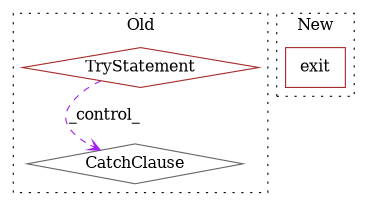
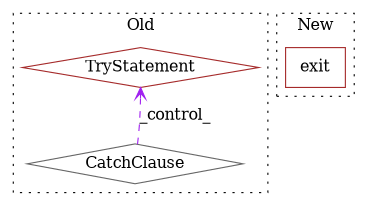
edge "TryStatement" -> "CatchClause": reversed
